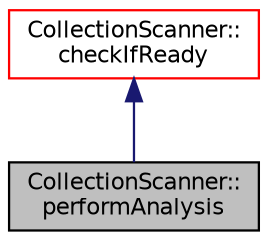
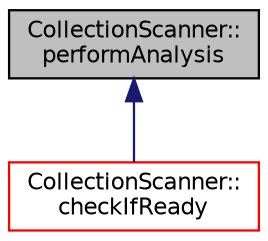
edge "CollectionScanner:: performAnalysis" -> "CollectionScanner:: checkIfReady": reversed
